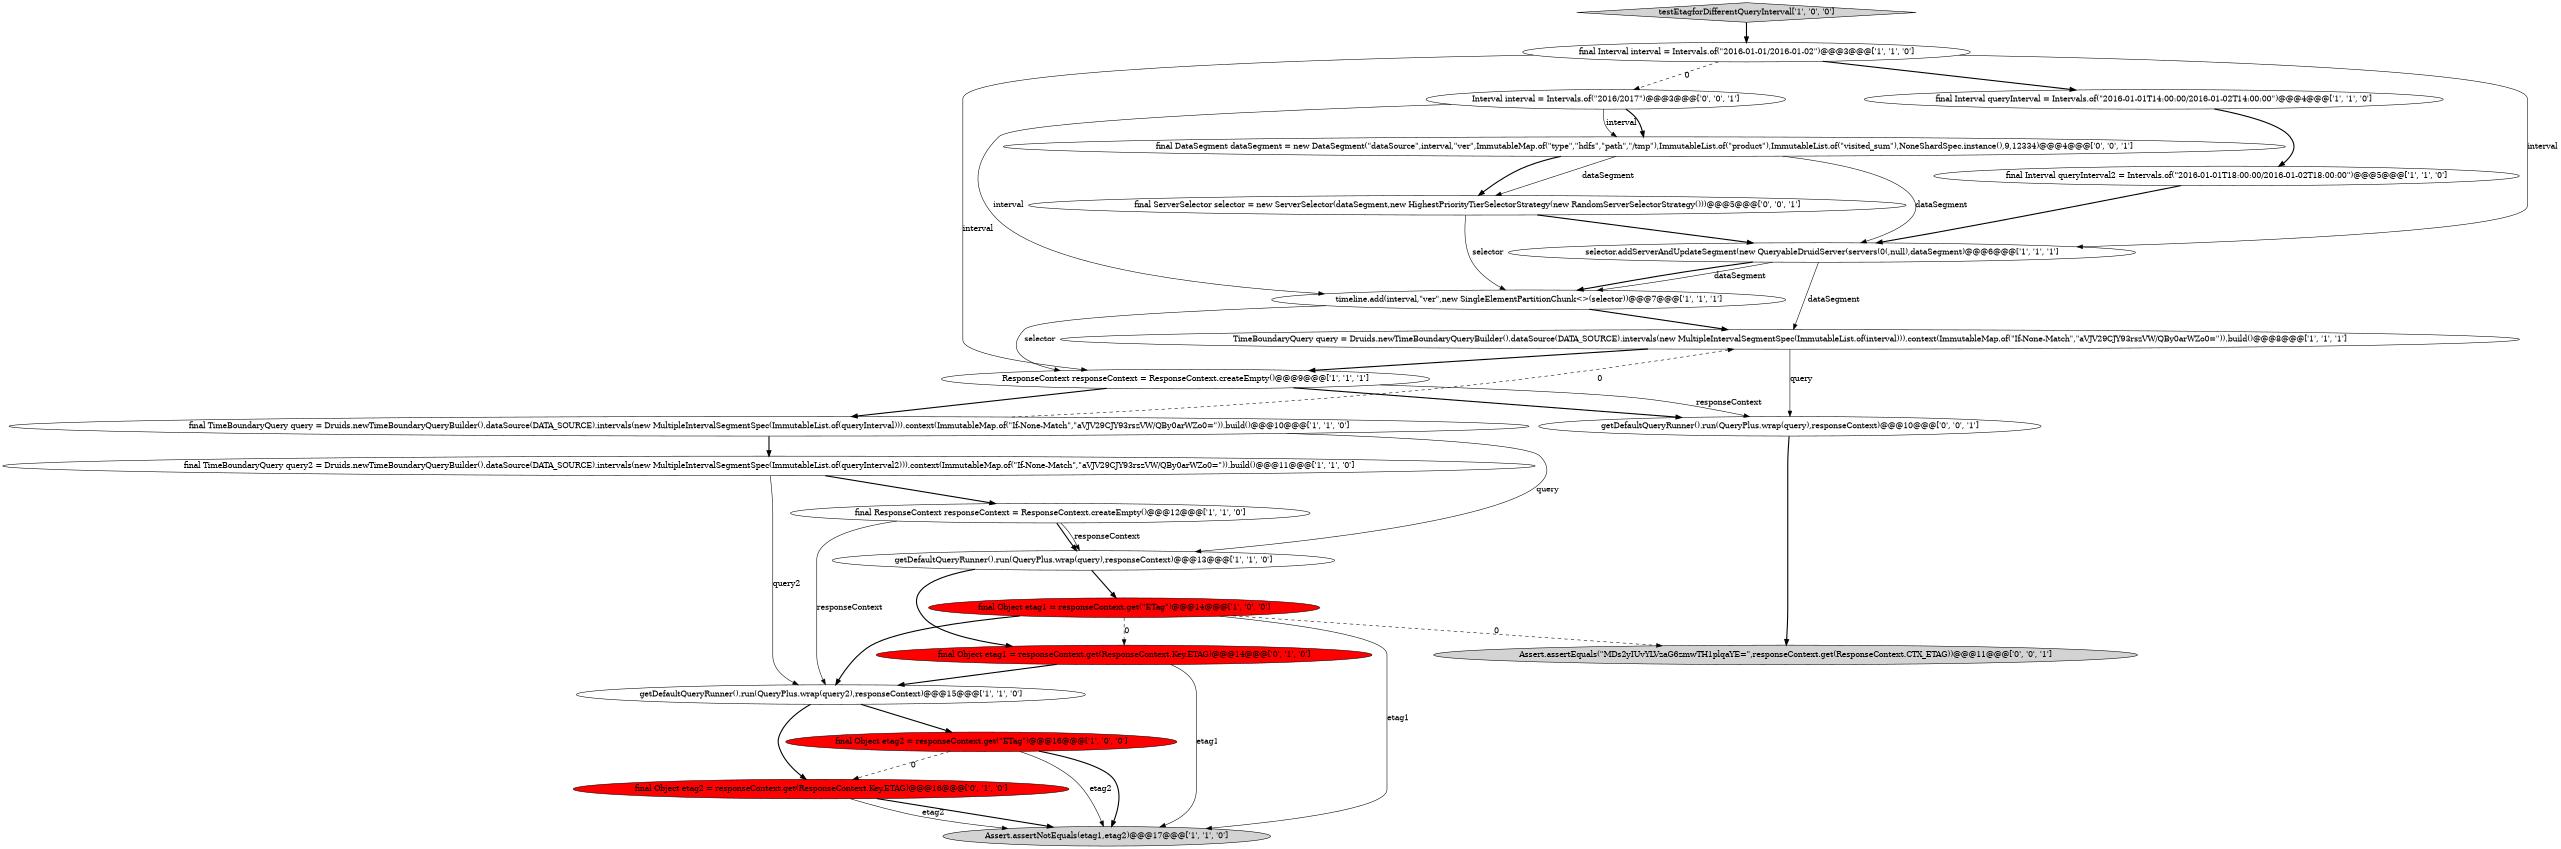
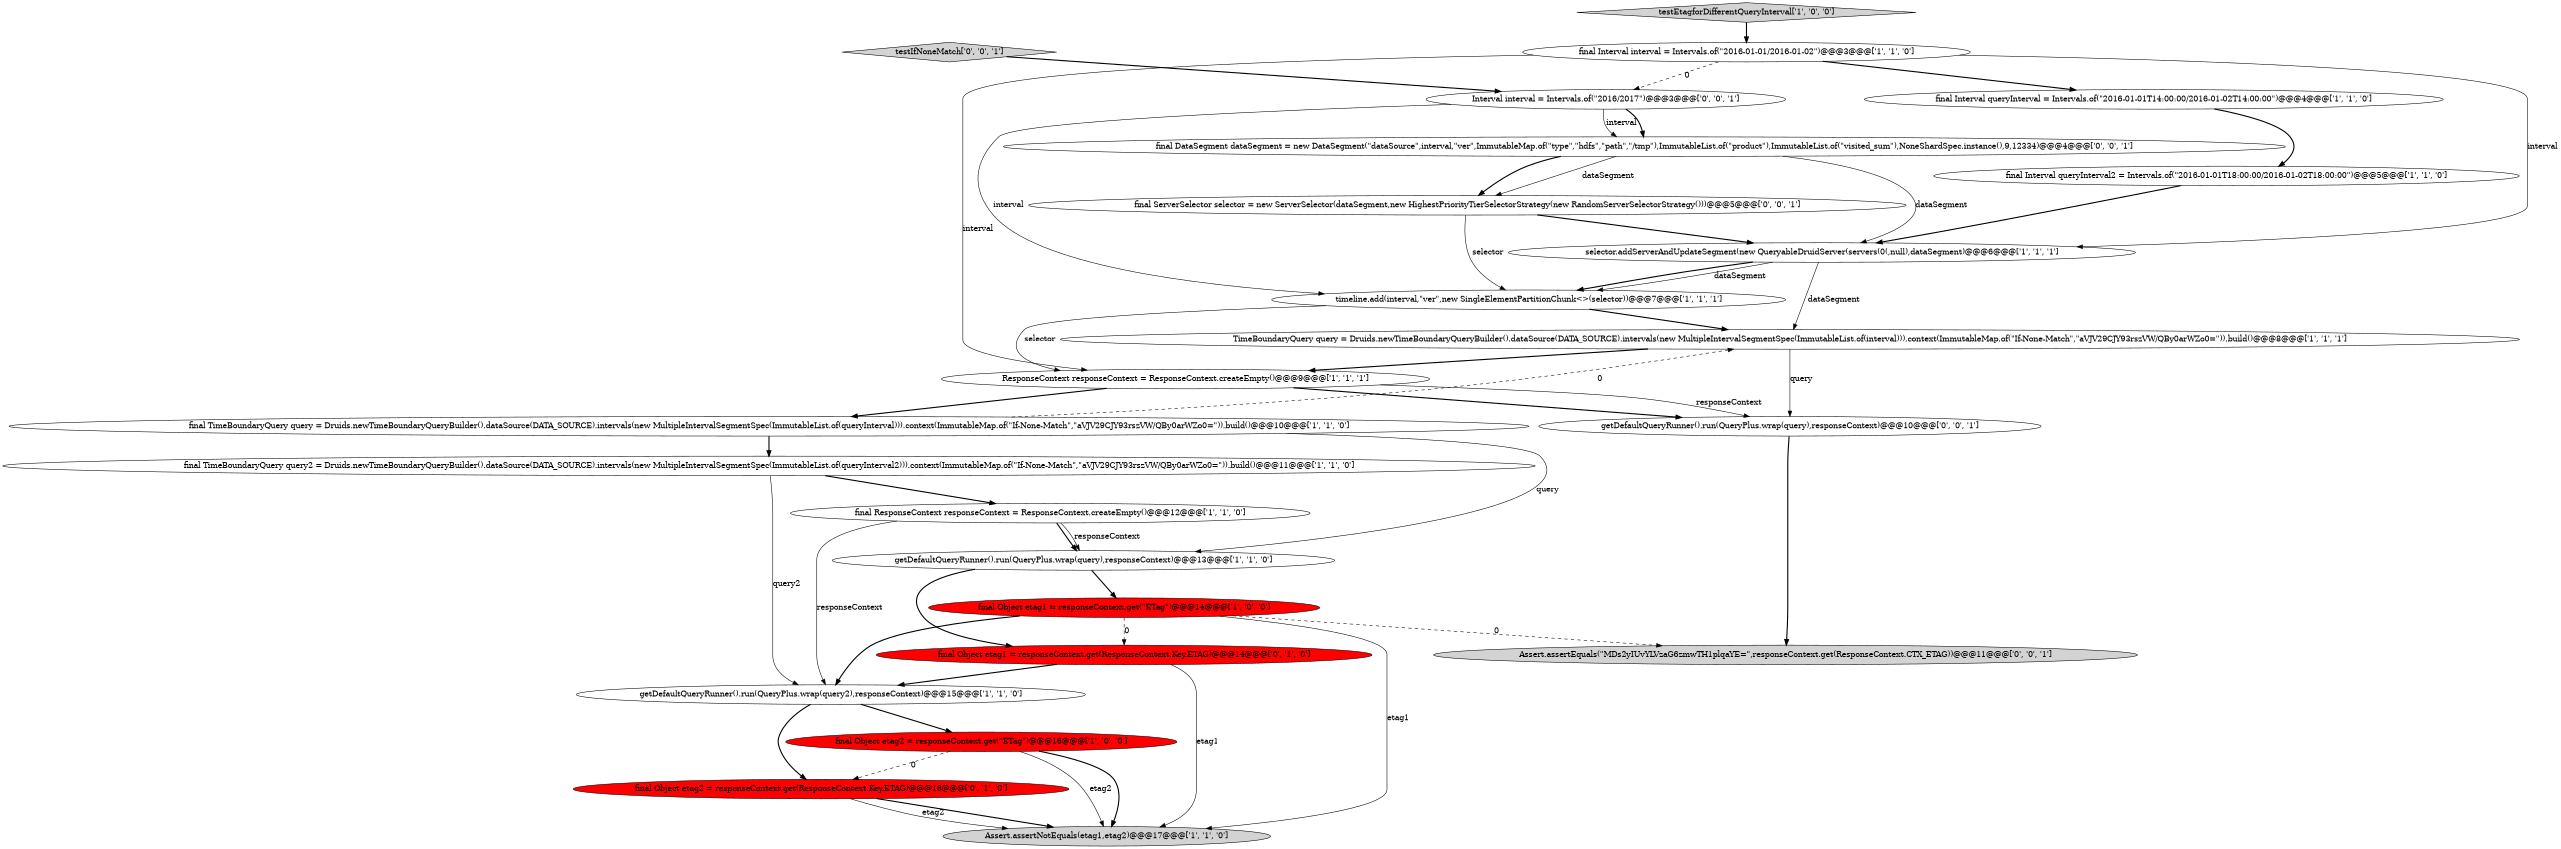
node "testIfNoneMatch['0', '0', '1']": added
